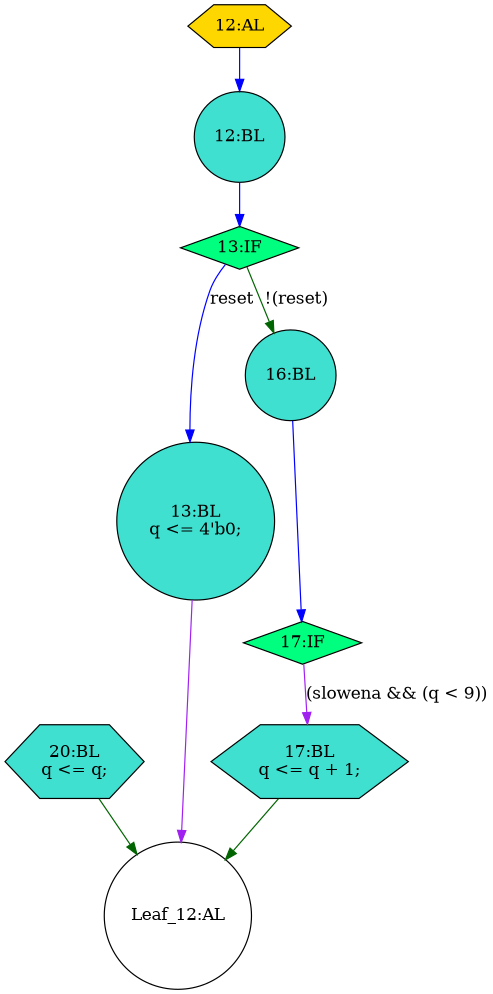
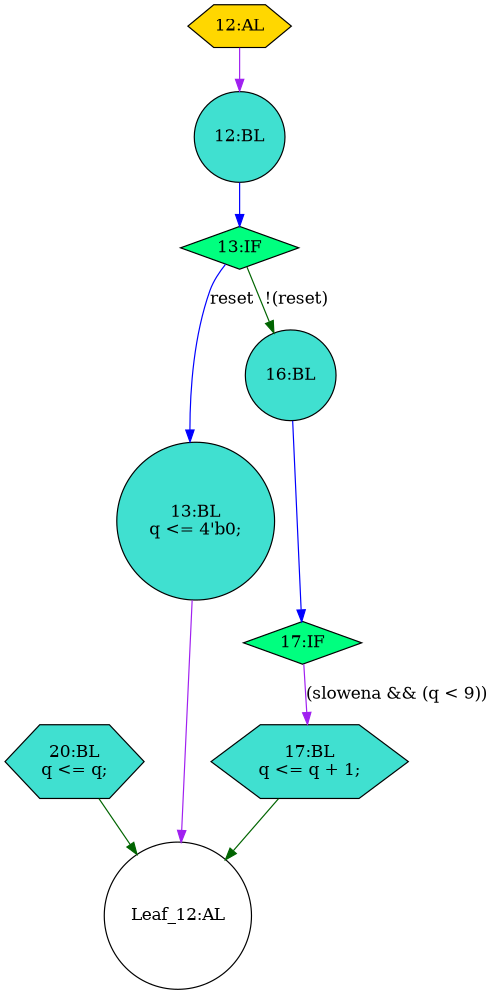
edge "12:AL" -> "12:BL": color blue -> purple
